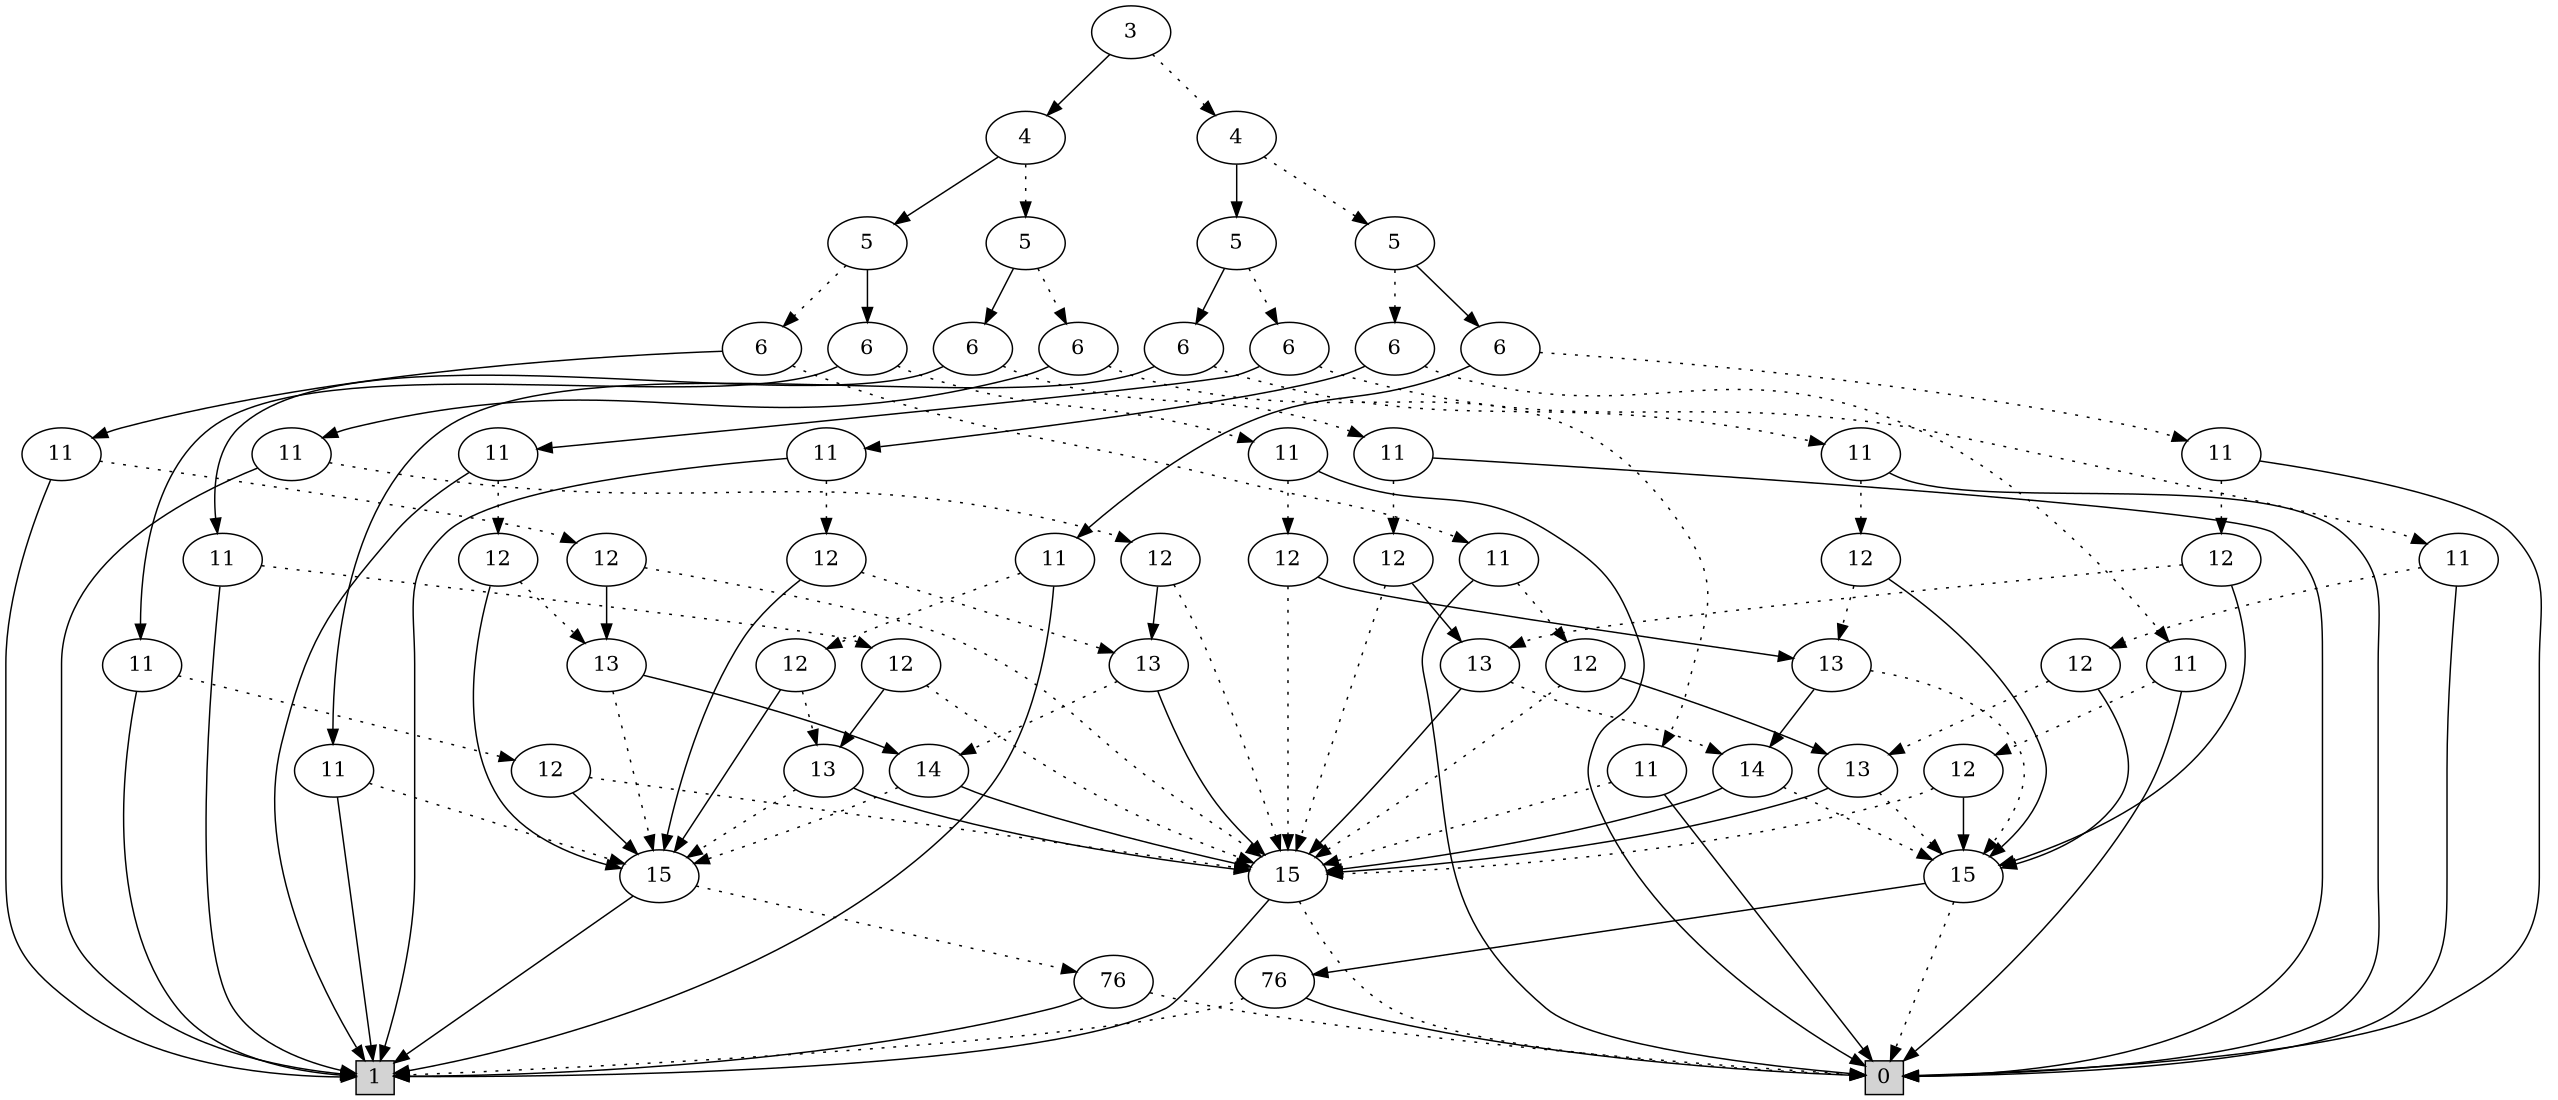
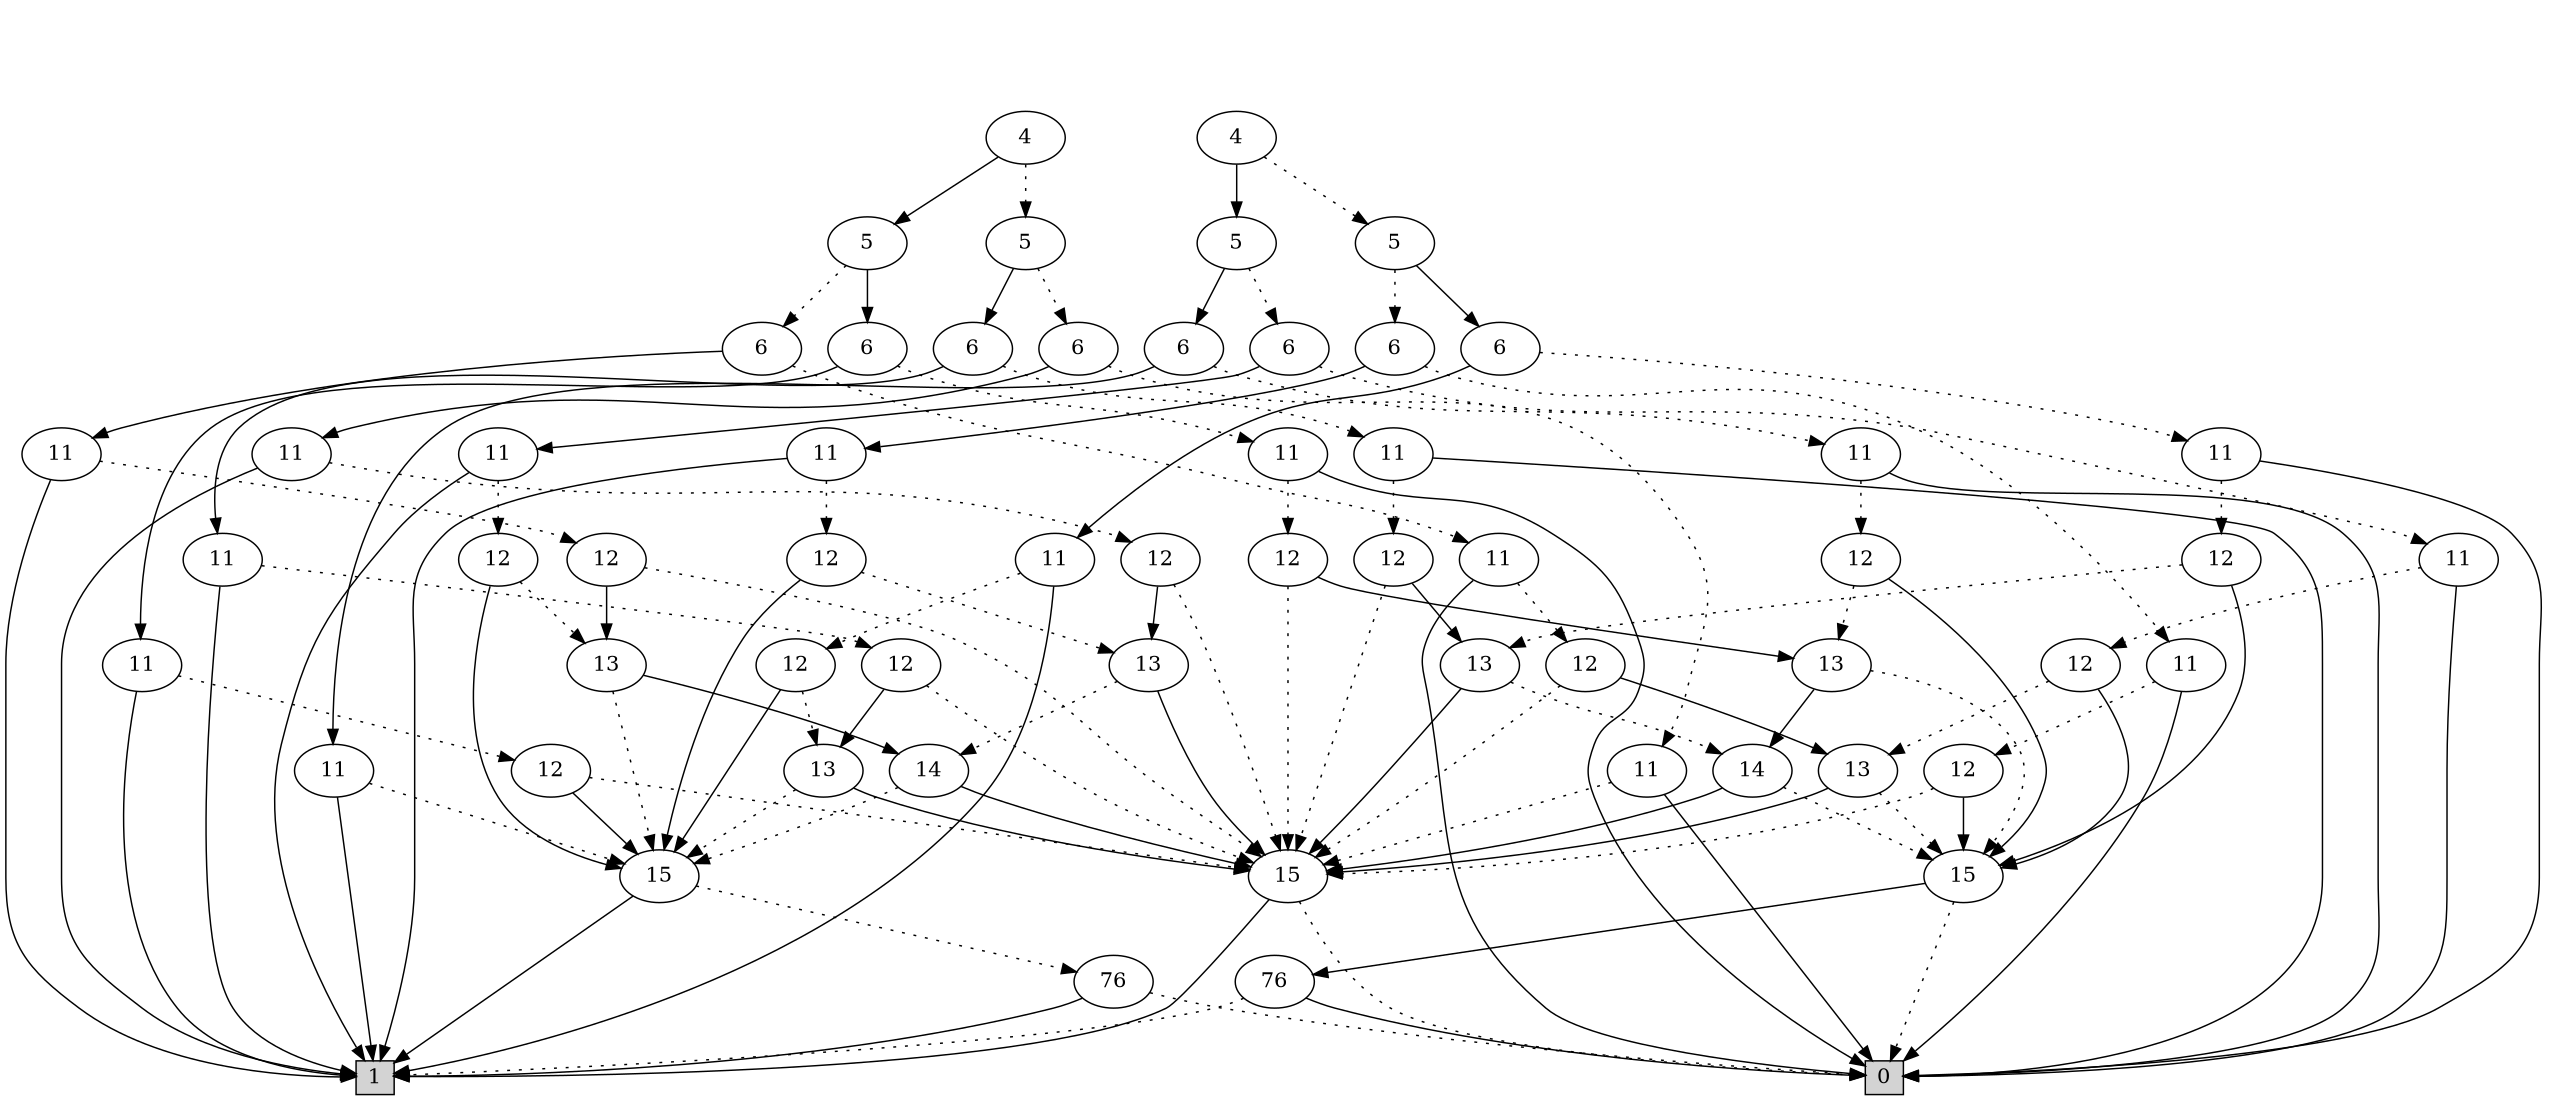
node "3": removed
